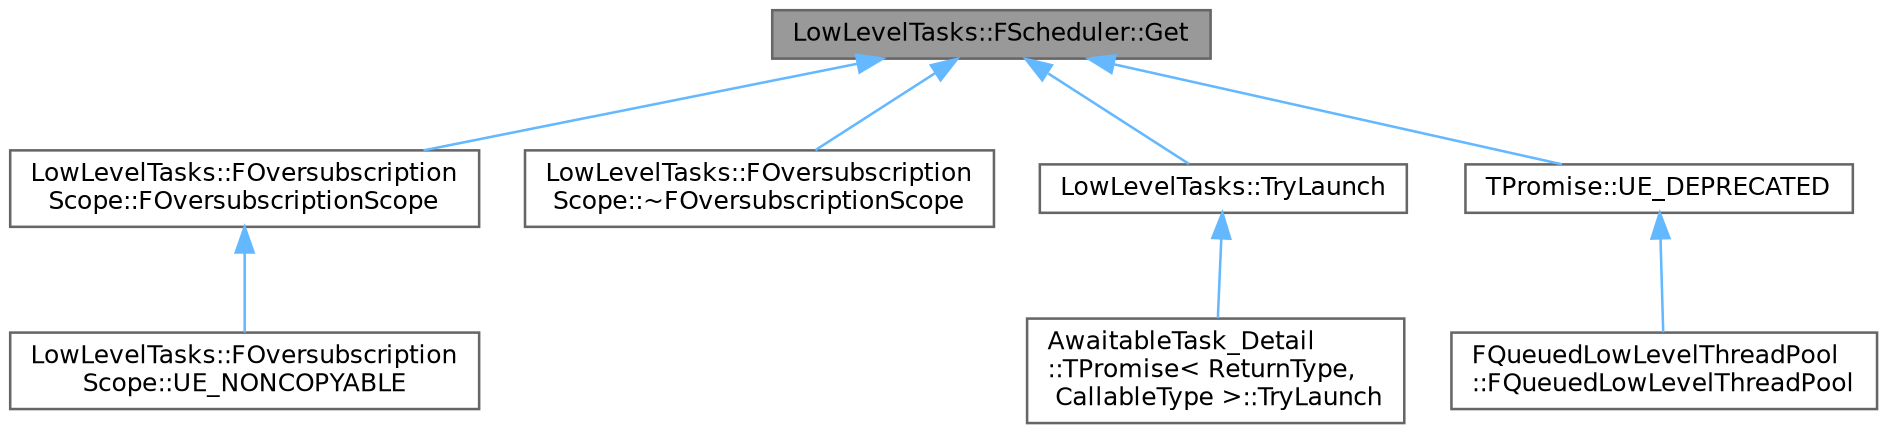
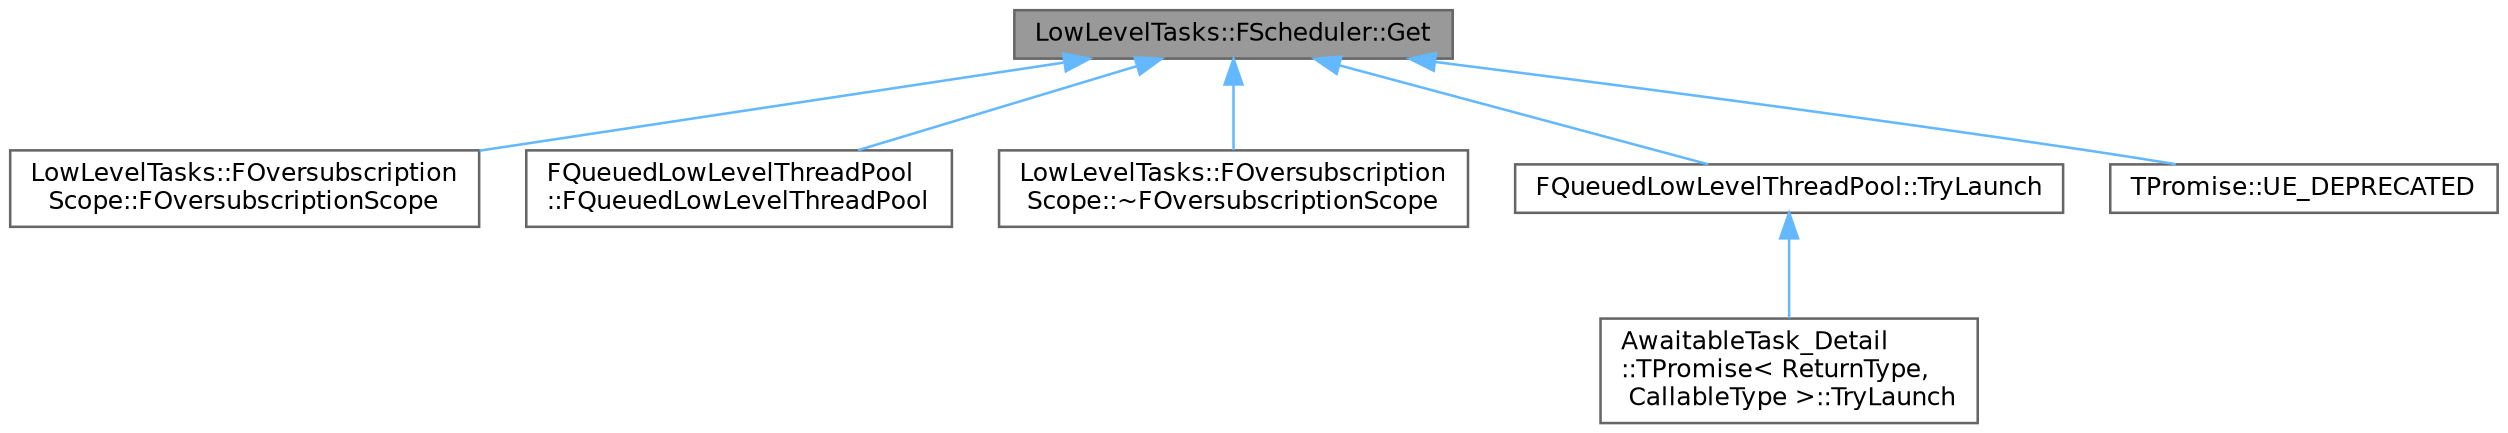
node "LowLevelTasks::TryLaunch": label "LowLevelTasks::TryLaunch" -> "FQueuedLowLevelThreadPool::TryLaunch"
edge "FQueuedLowLevelThreadPool ::FQueuedLowLevelThreadPool" -> "TPromise::UE_DEPRECATED": now "FQueuedLowLevelThreadPool ::FQueuedLowLevelThreadPool" -> "LowLevelTasks::FScheduler::Get"
node "LowLevelTasks::FOversubscription Scope::UE_NONCOPYABLE": removed
